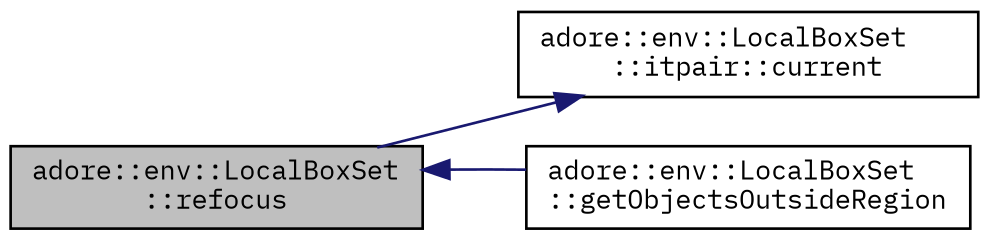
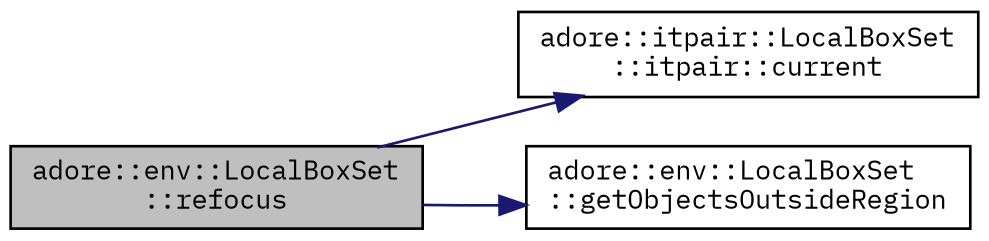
node "adore::env::LocalBoxSet ::itpair::current": label "adore::env::LocalBoxSet ::itpair::current" -> "adore::itpair::LocalBoxSet ::itpair::current"
edge "adore::env::LocalBoxSet ::getObjectsOutsideRegion" -> "adore::env::LocalBoxSet ::refocus": reversed
